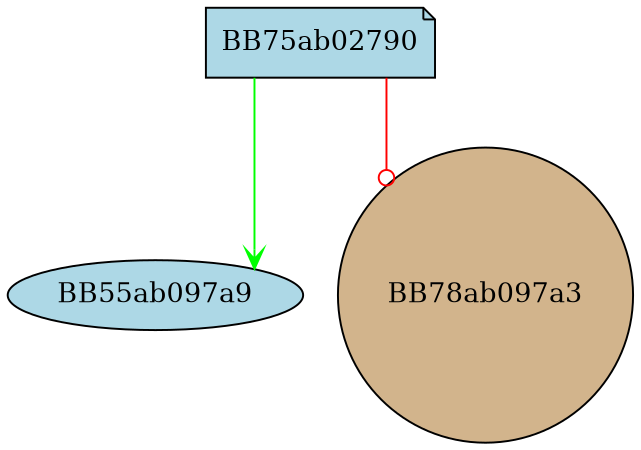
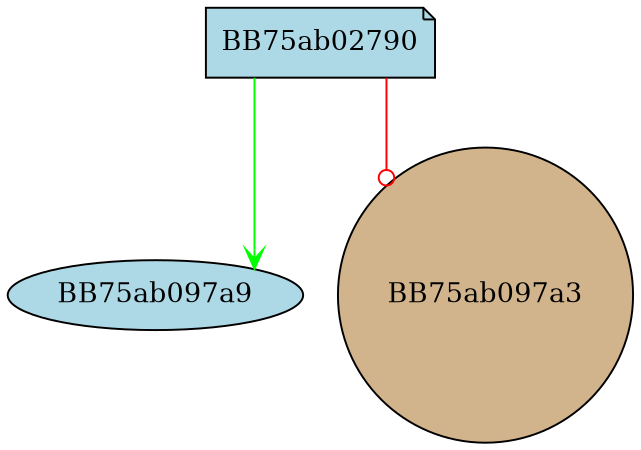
node "BB55ab097a9": label "BB55ab097a9" -> "BB75ab097a9"
node "BB78ab097a3": label "BB78ab097a3" -> "BB75ab097a3"
